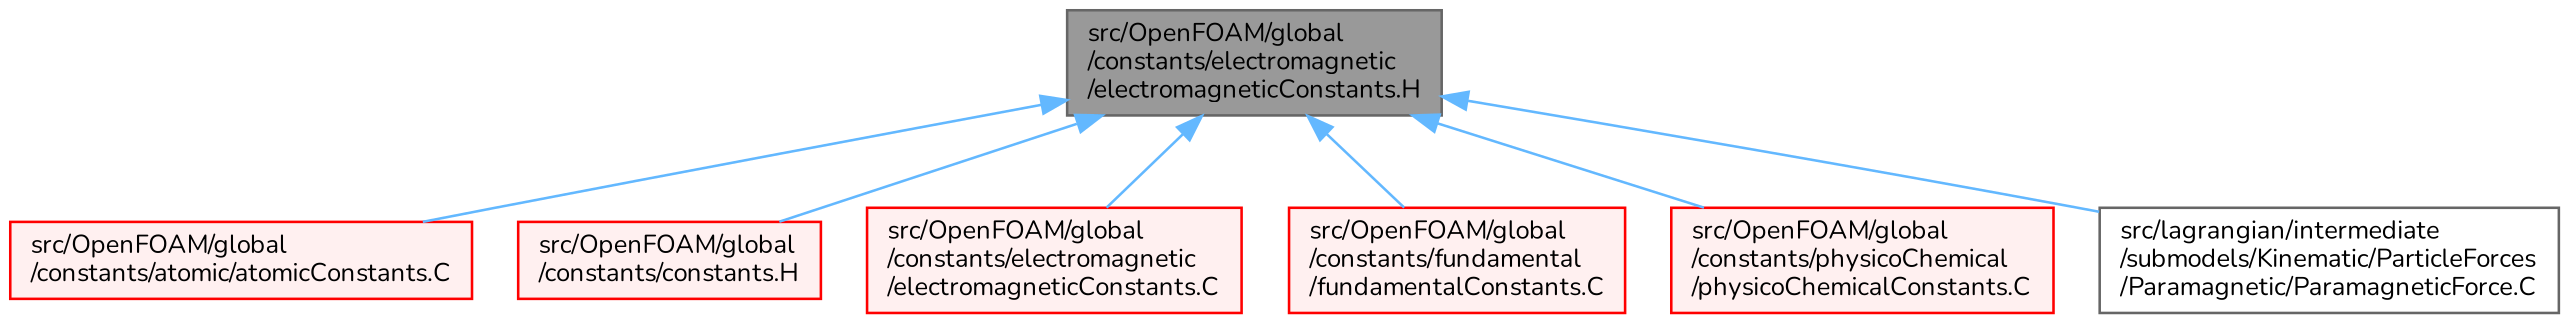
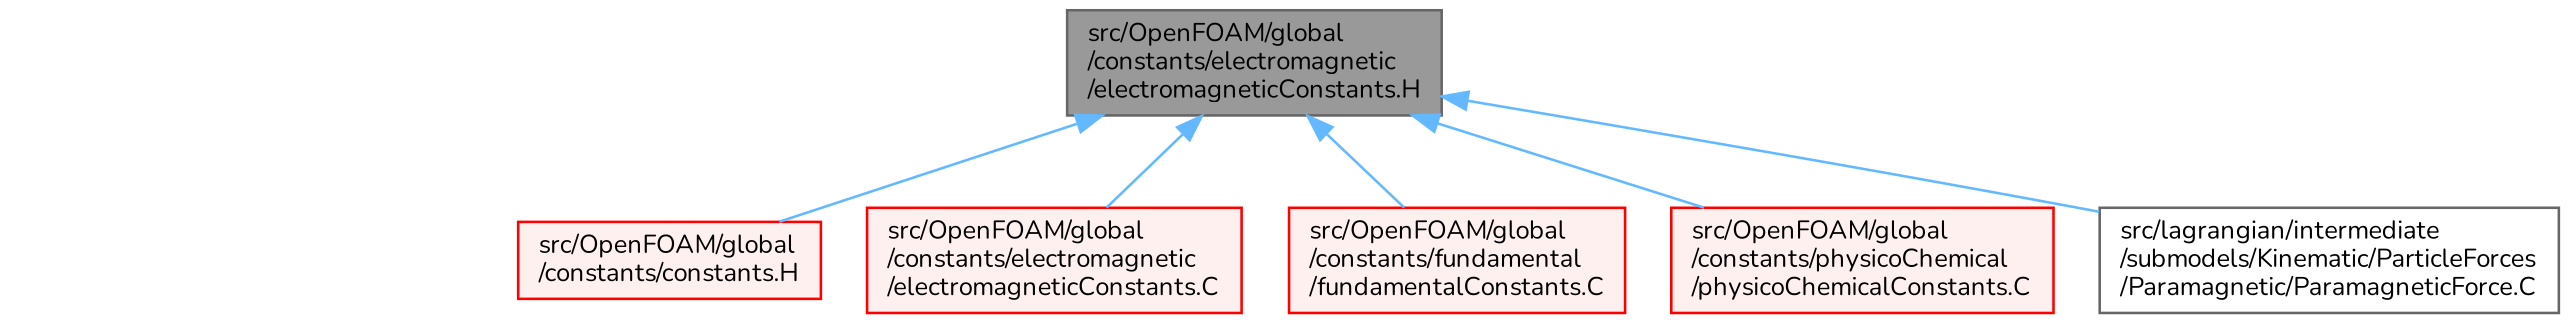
node "src/OpenFOAM/global /constants/atomic/atomicConstants.C": removed
